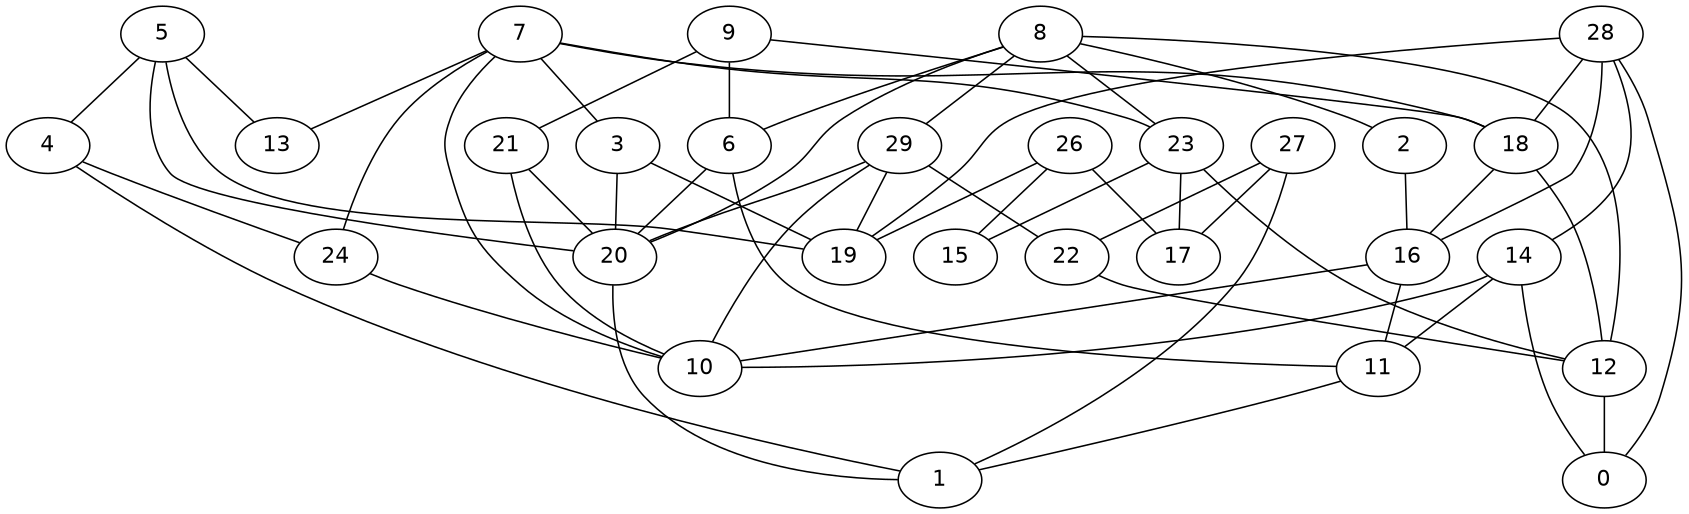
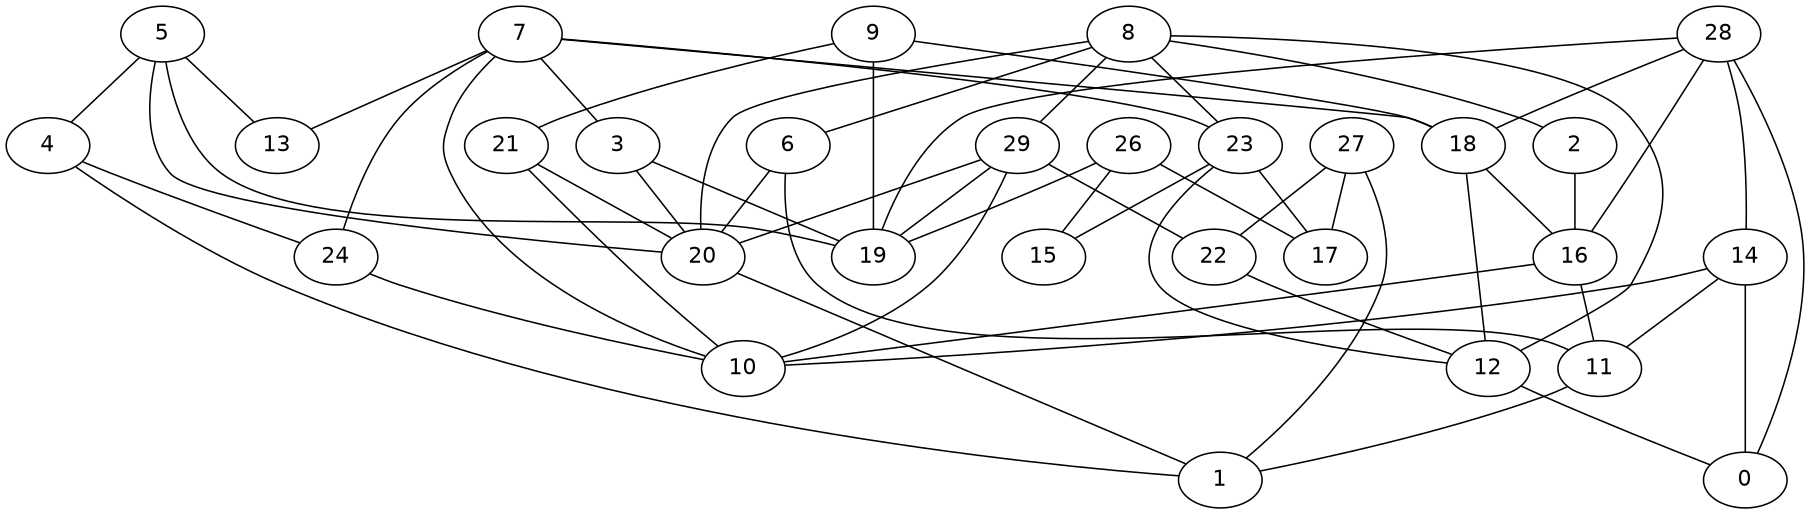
edge "9" -- "6": now "9" -- "19"
